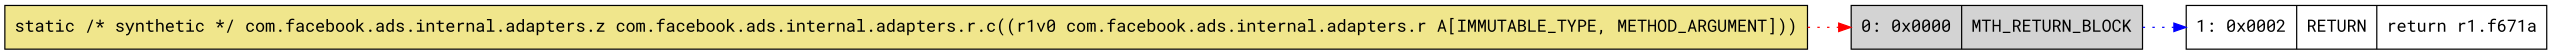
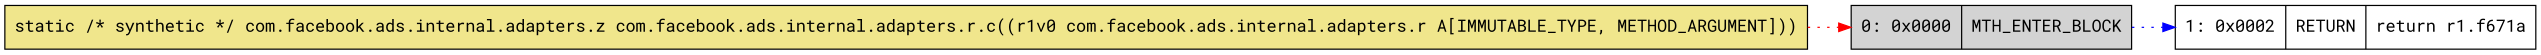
node "0: 0x0000": text "MTH_RETURN_BLOCK" -> "MTH_ENTER_BLOCK"
